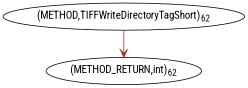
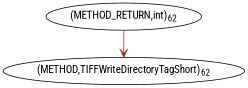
edge "(METHOD,TIFFWriteDirectoryTagShort)" -> "(METHOD_RETURN,int)": reversed
